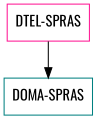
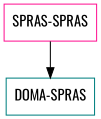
node "DTEL-SPRAS": label "DTEL-SPRAS" -> "SPRAS-SPRAS"
